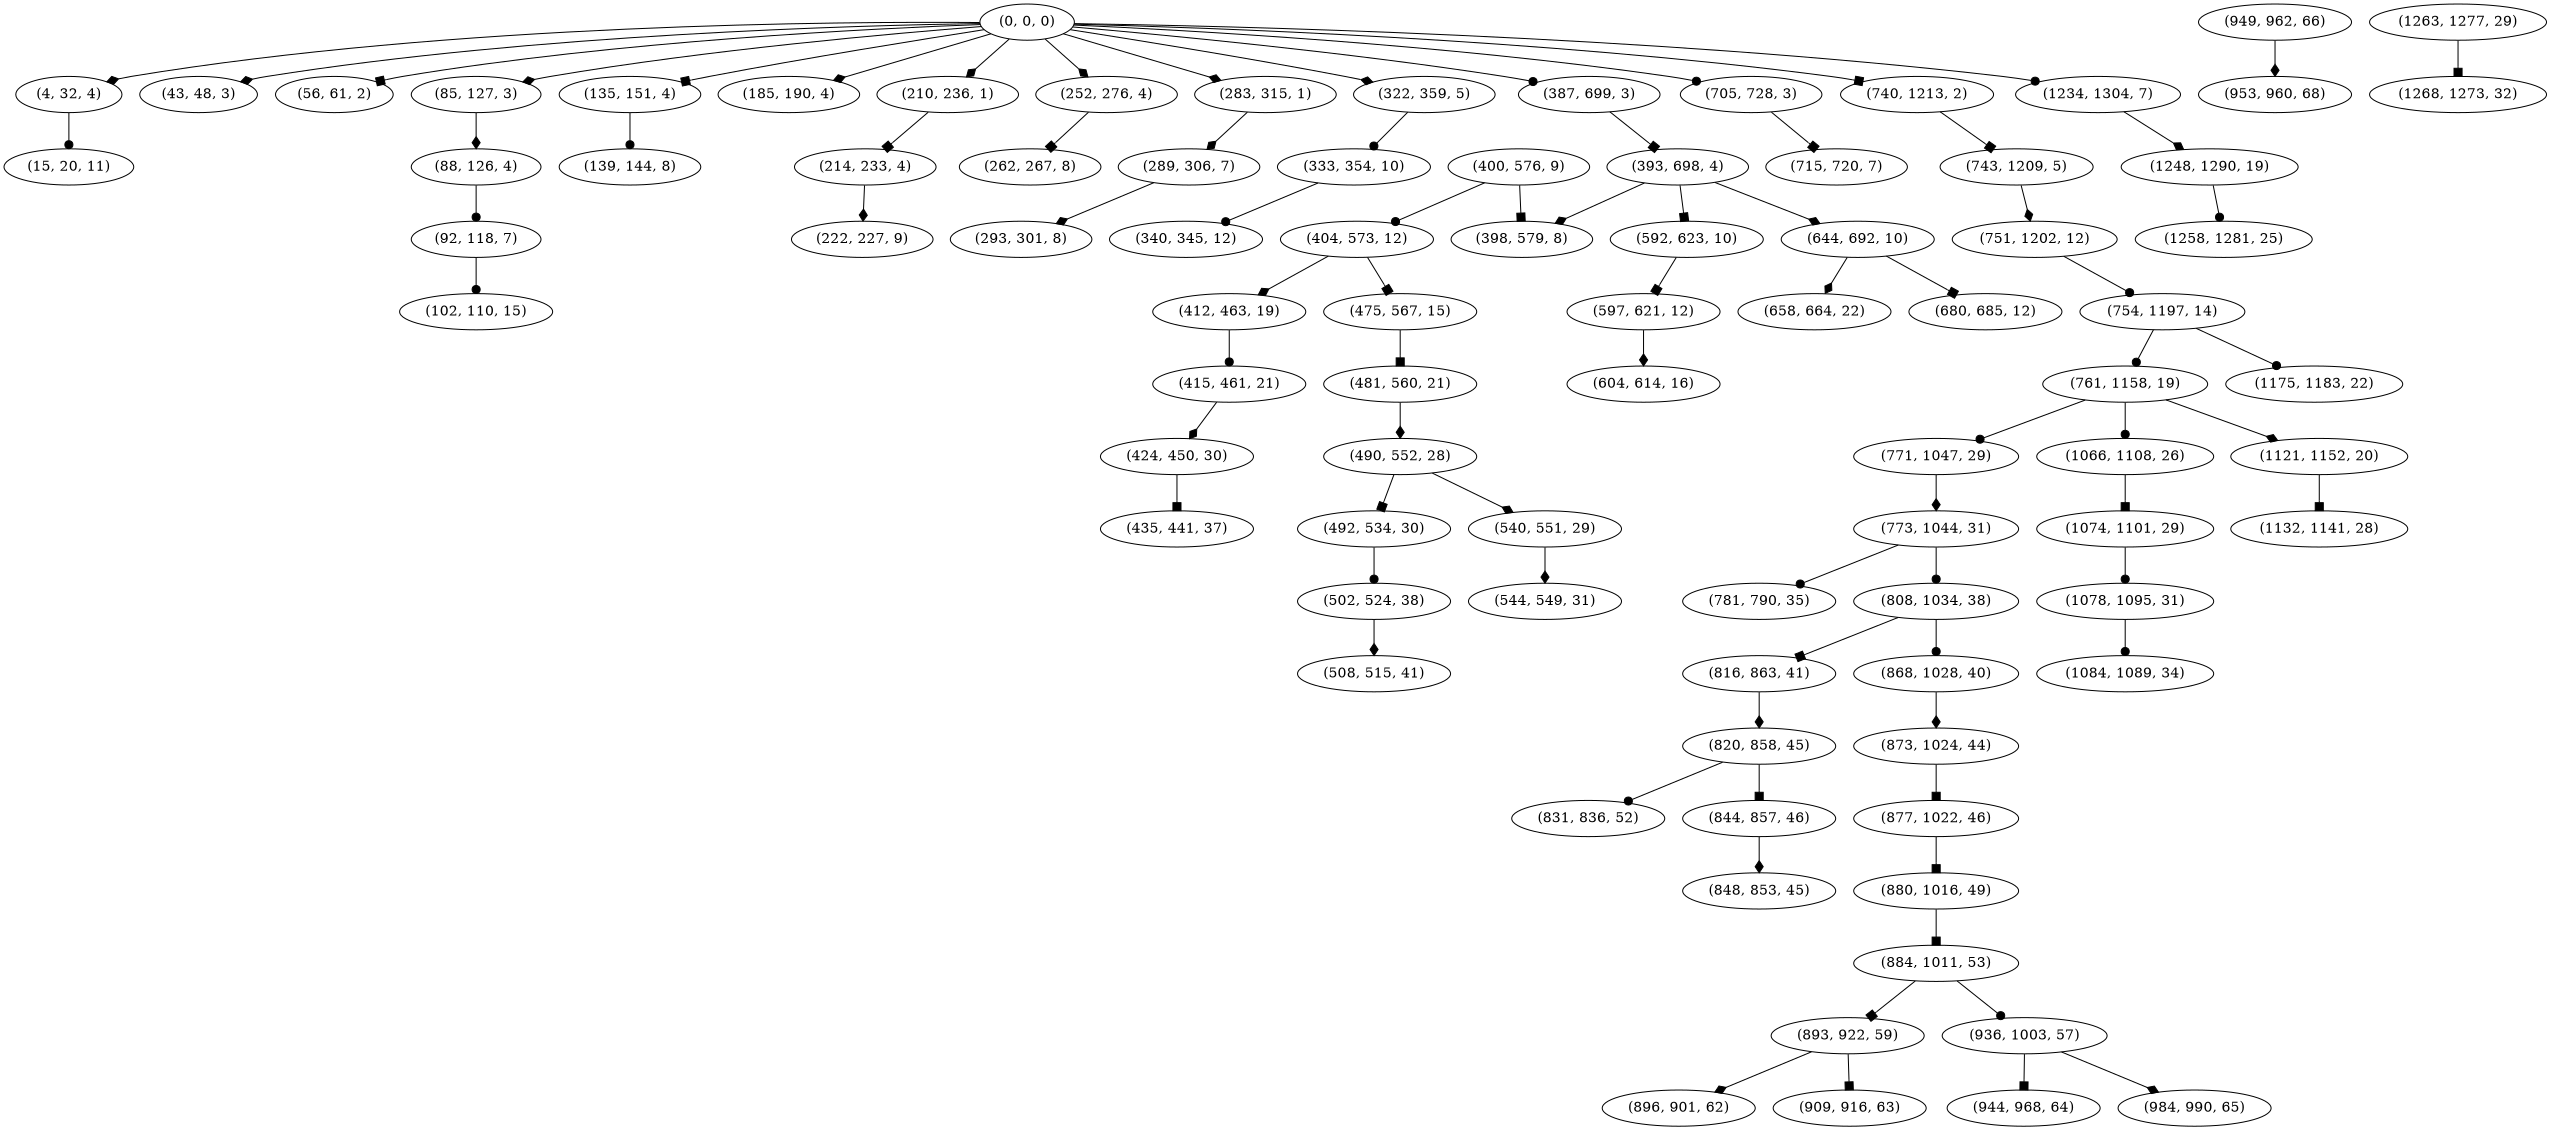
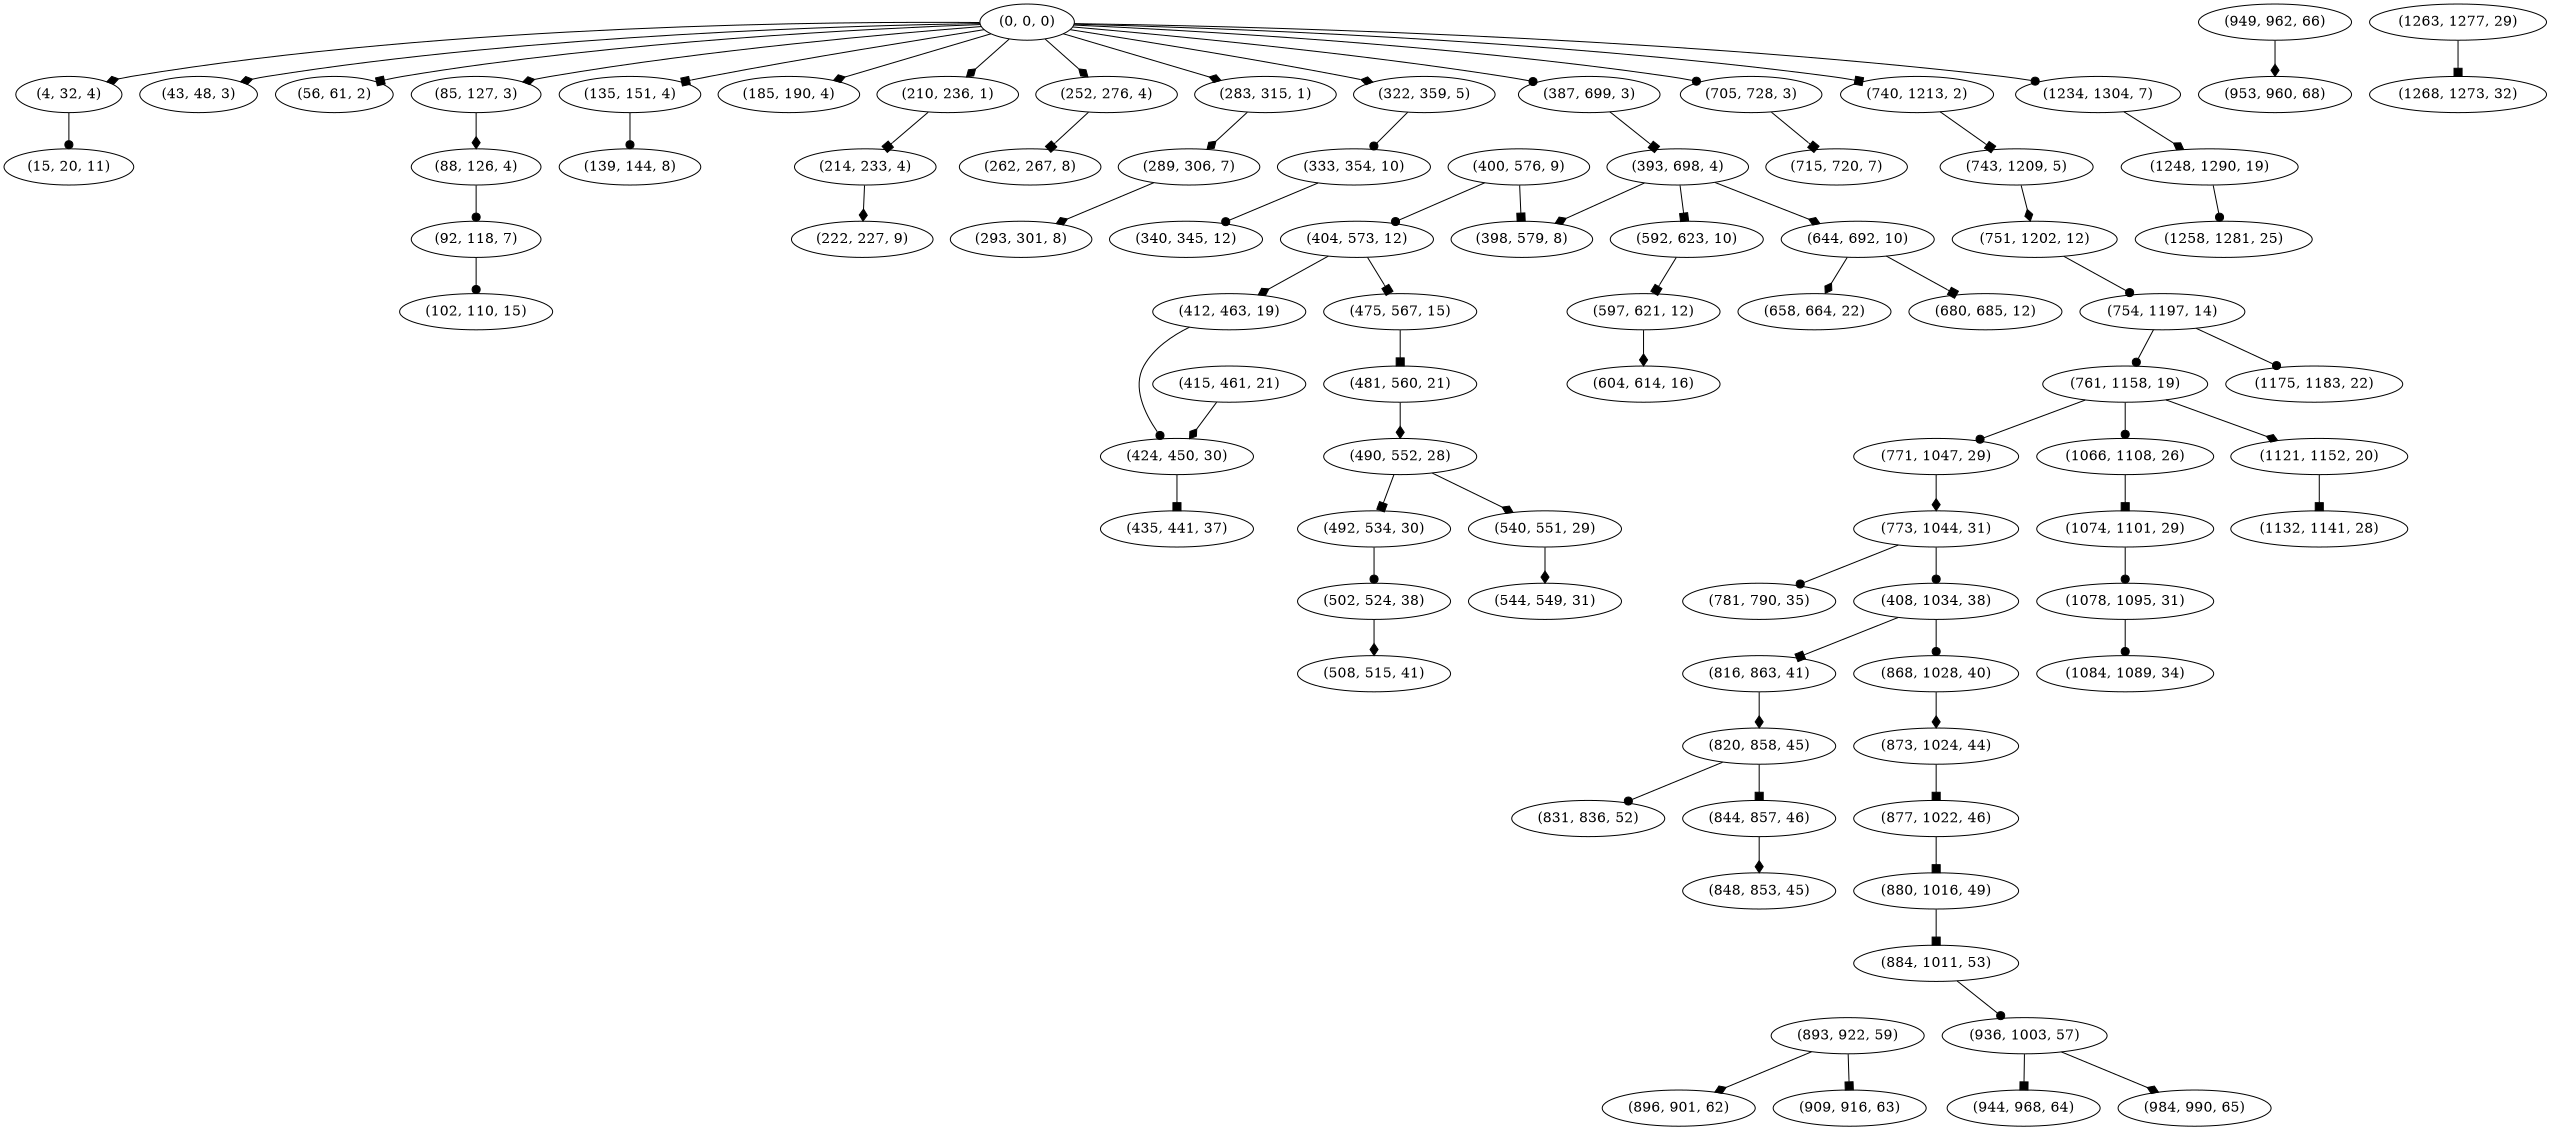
edge "(412, 463, 19)" -> "(415, 461, 21)": now "(412, 463, 19)" -> "(424, 450, 30)"
node "(808, 1034, 38)": label "(808, 1034, 38)" -> "(408, 1034, 38)"
edge "(884, 1011, 53)" -> "(893, 922, 59)": removed
